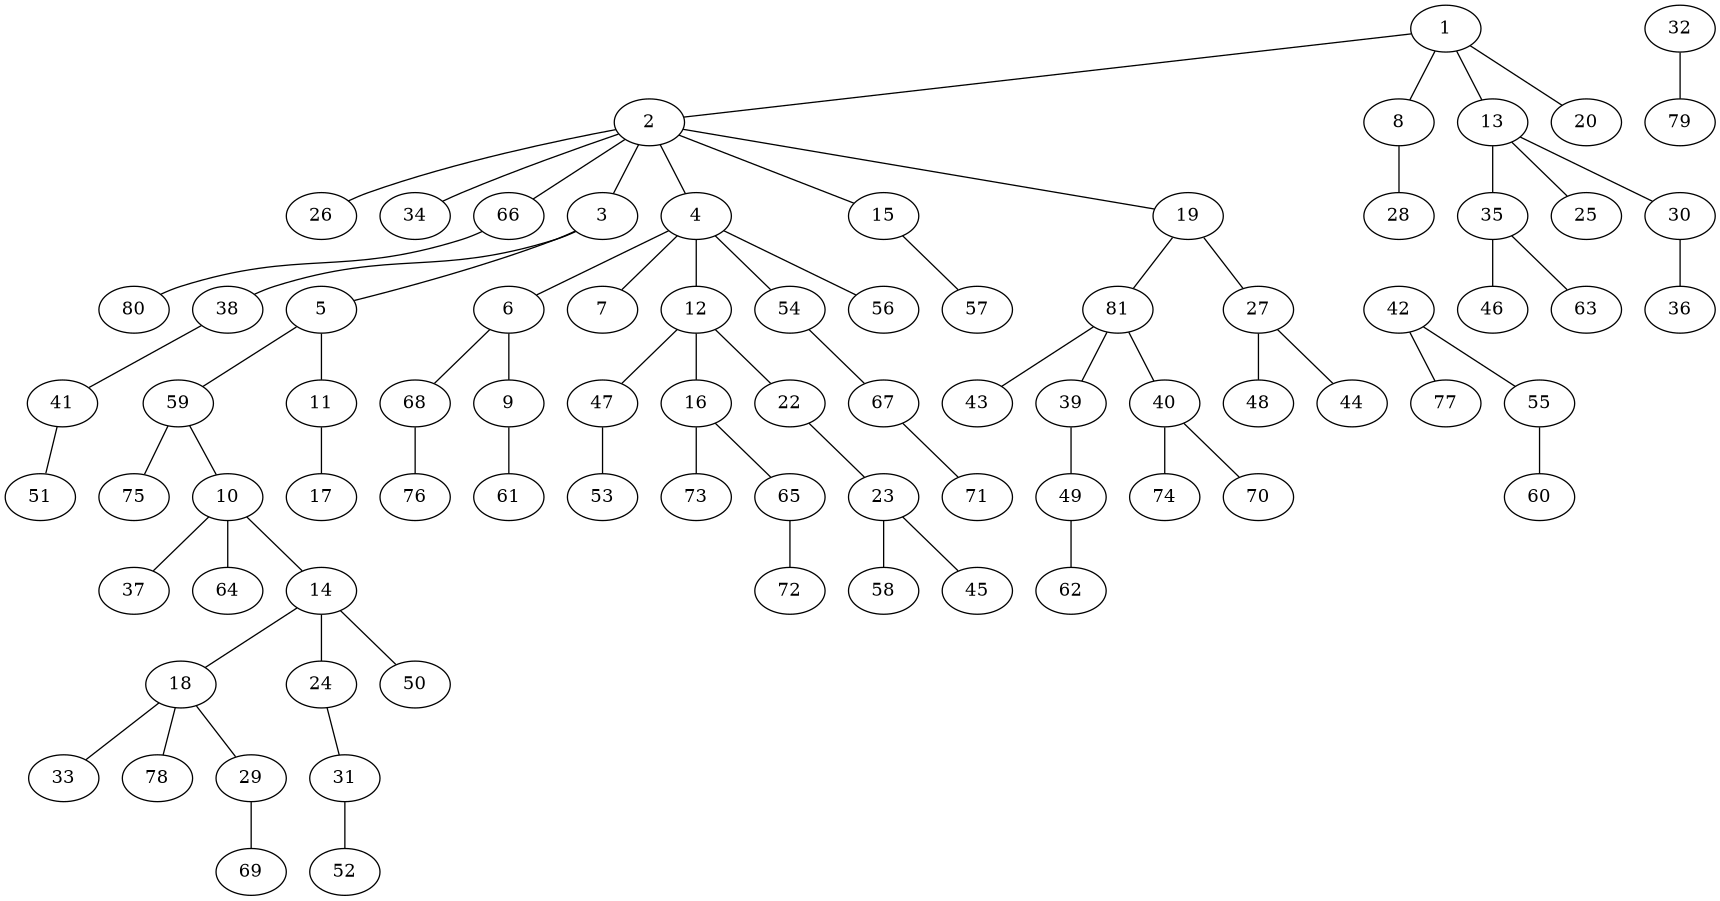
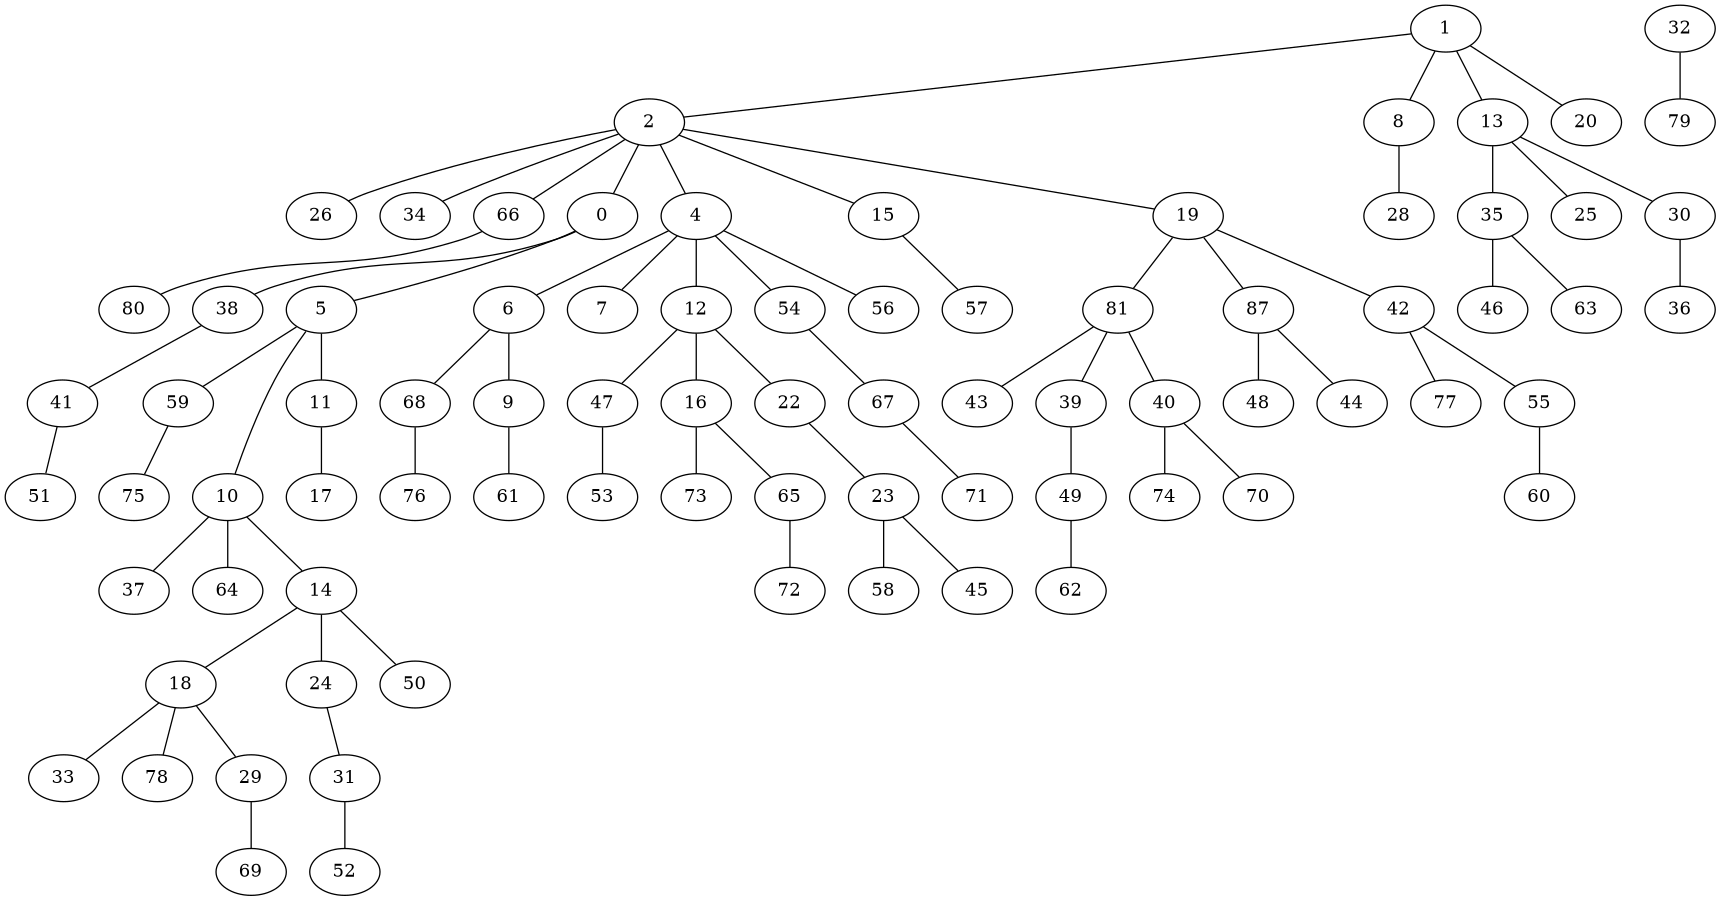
node "3": label "3" -> "0"
edge "19" -- "42": added
node "27": label "27" -> "87"
edge "59" -- "10": now "5" -- "10"
